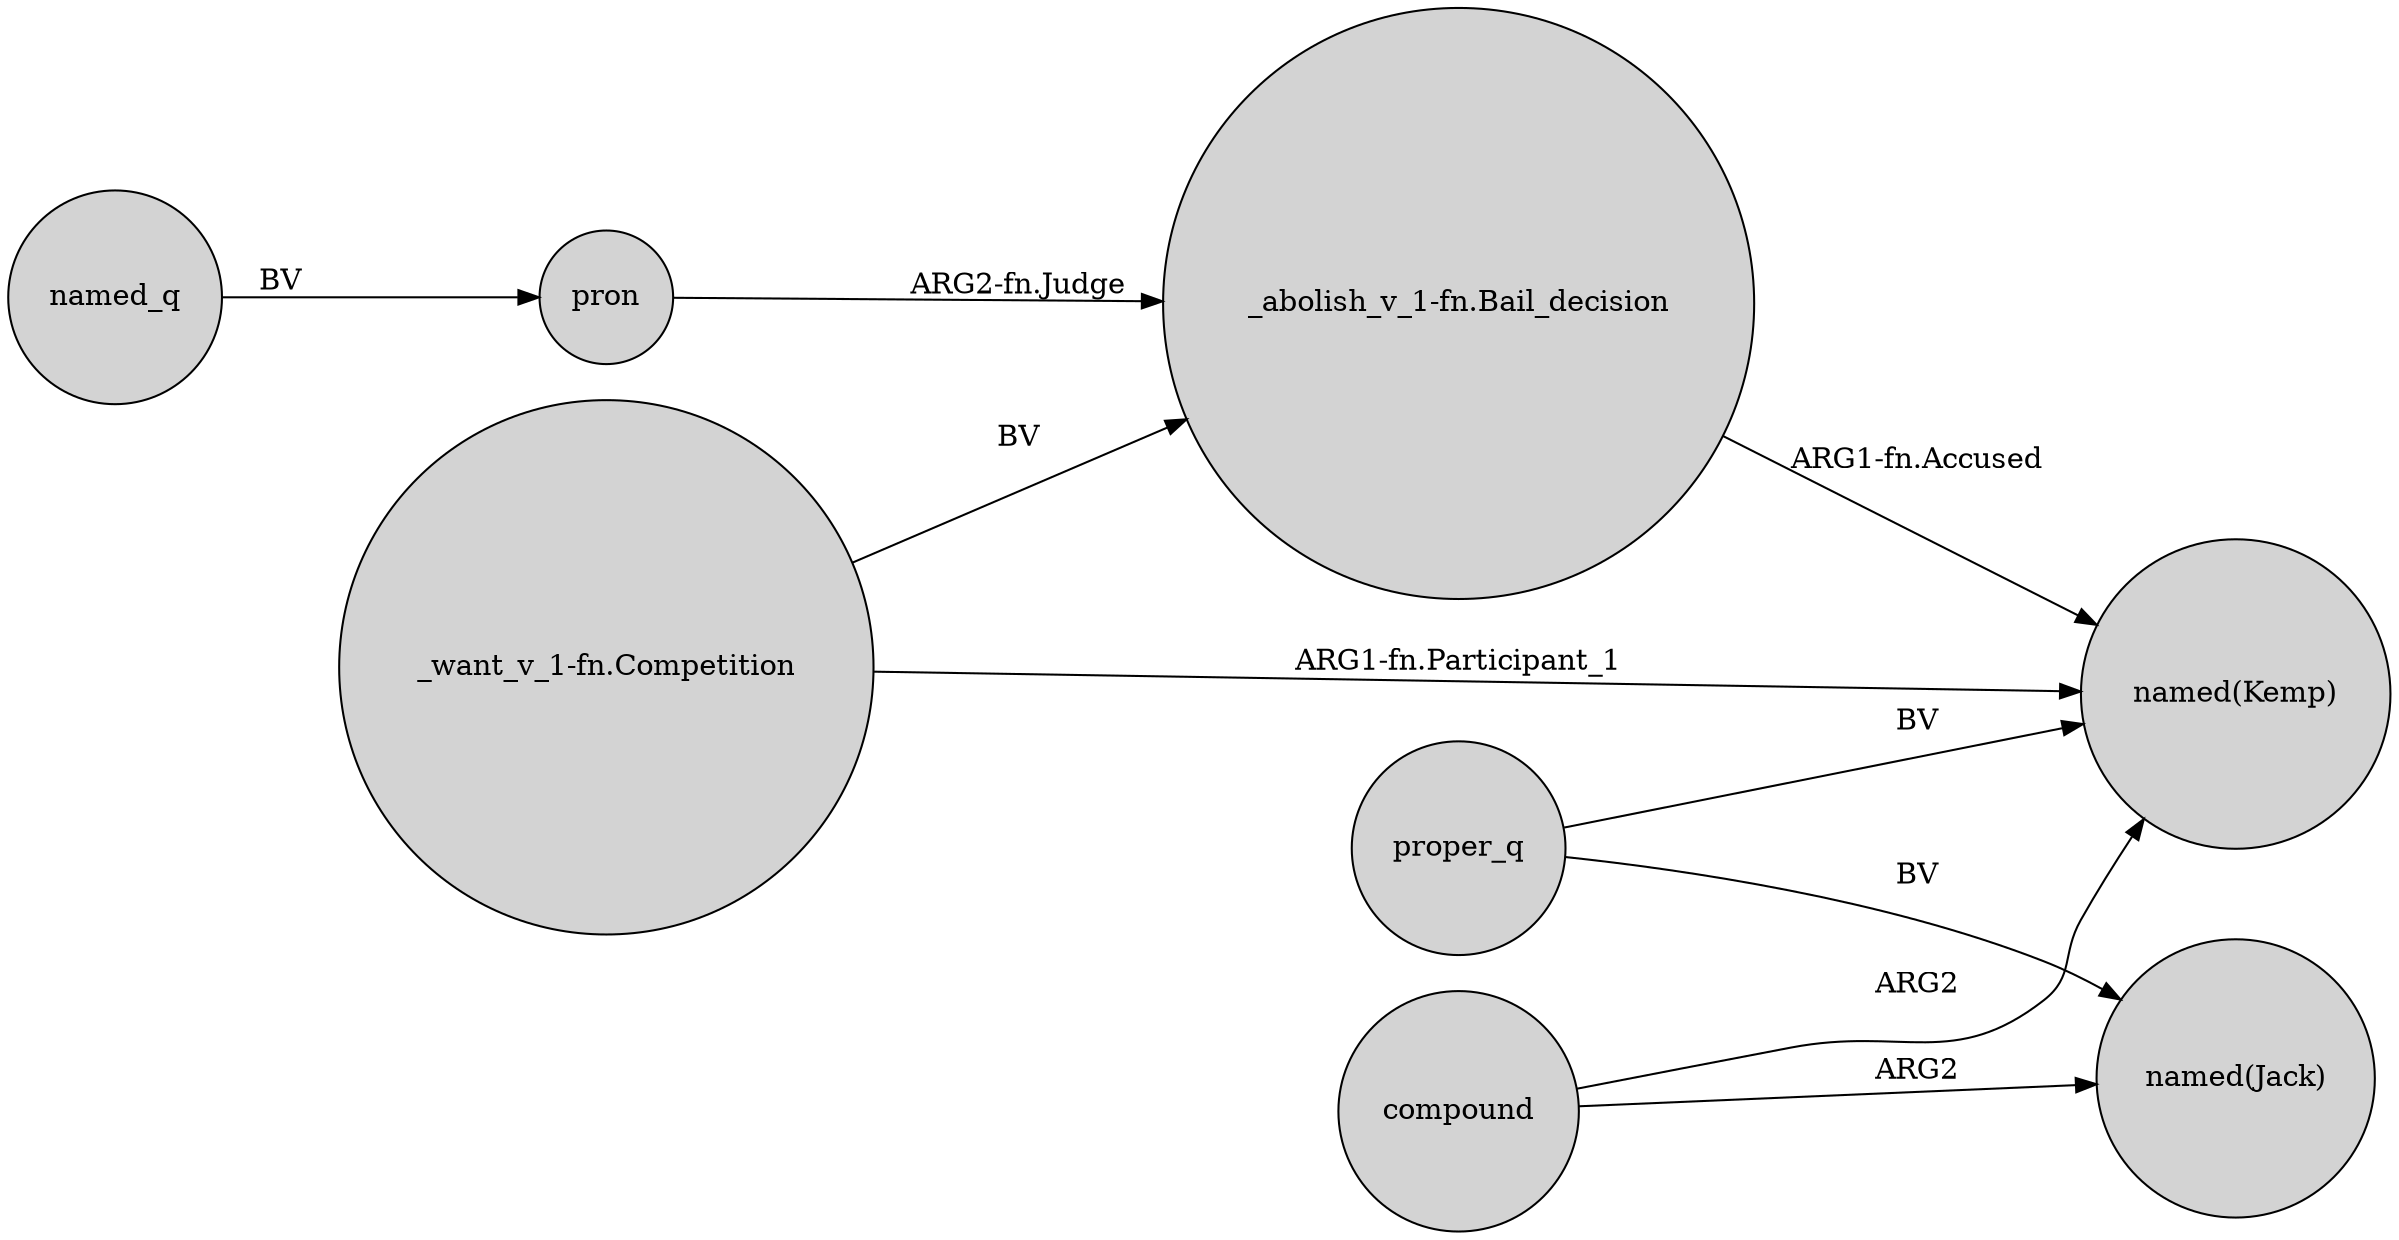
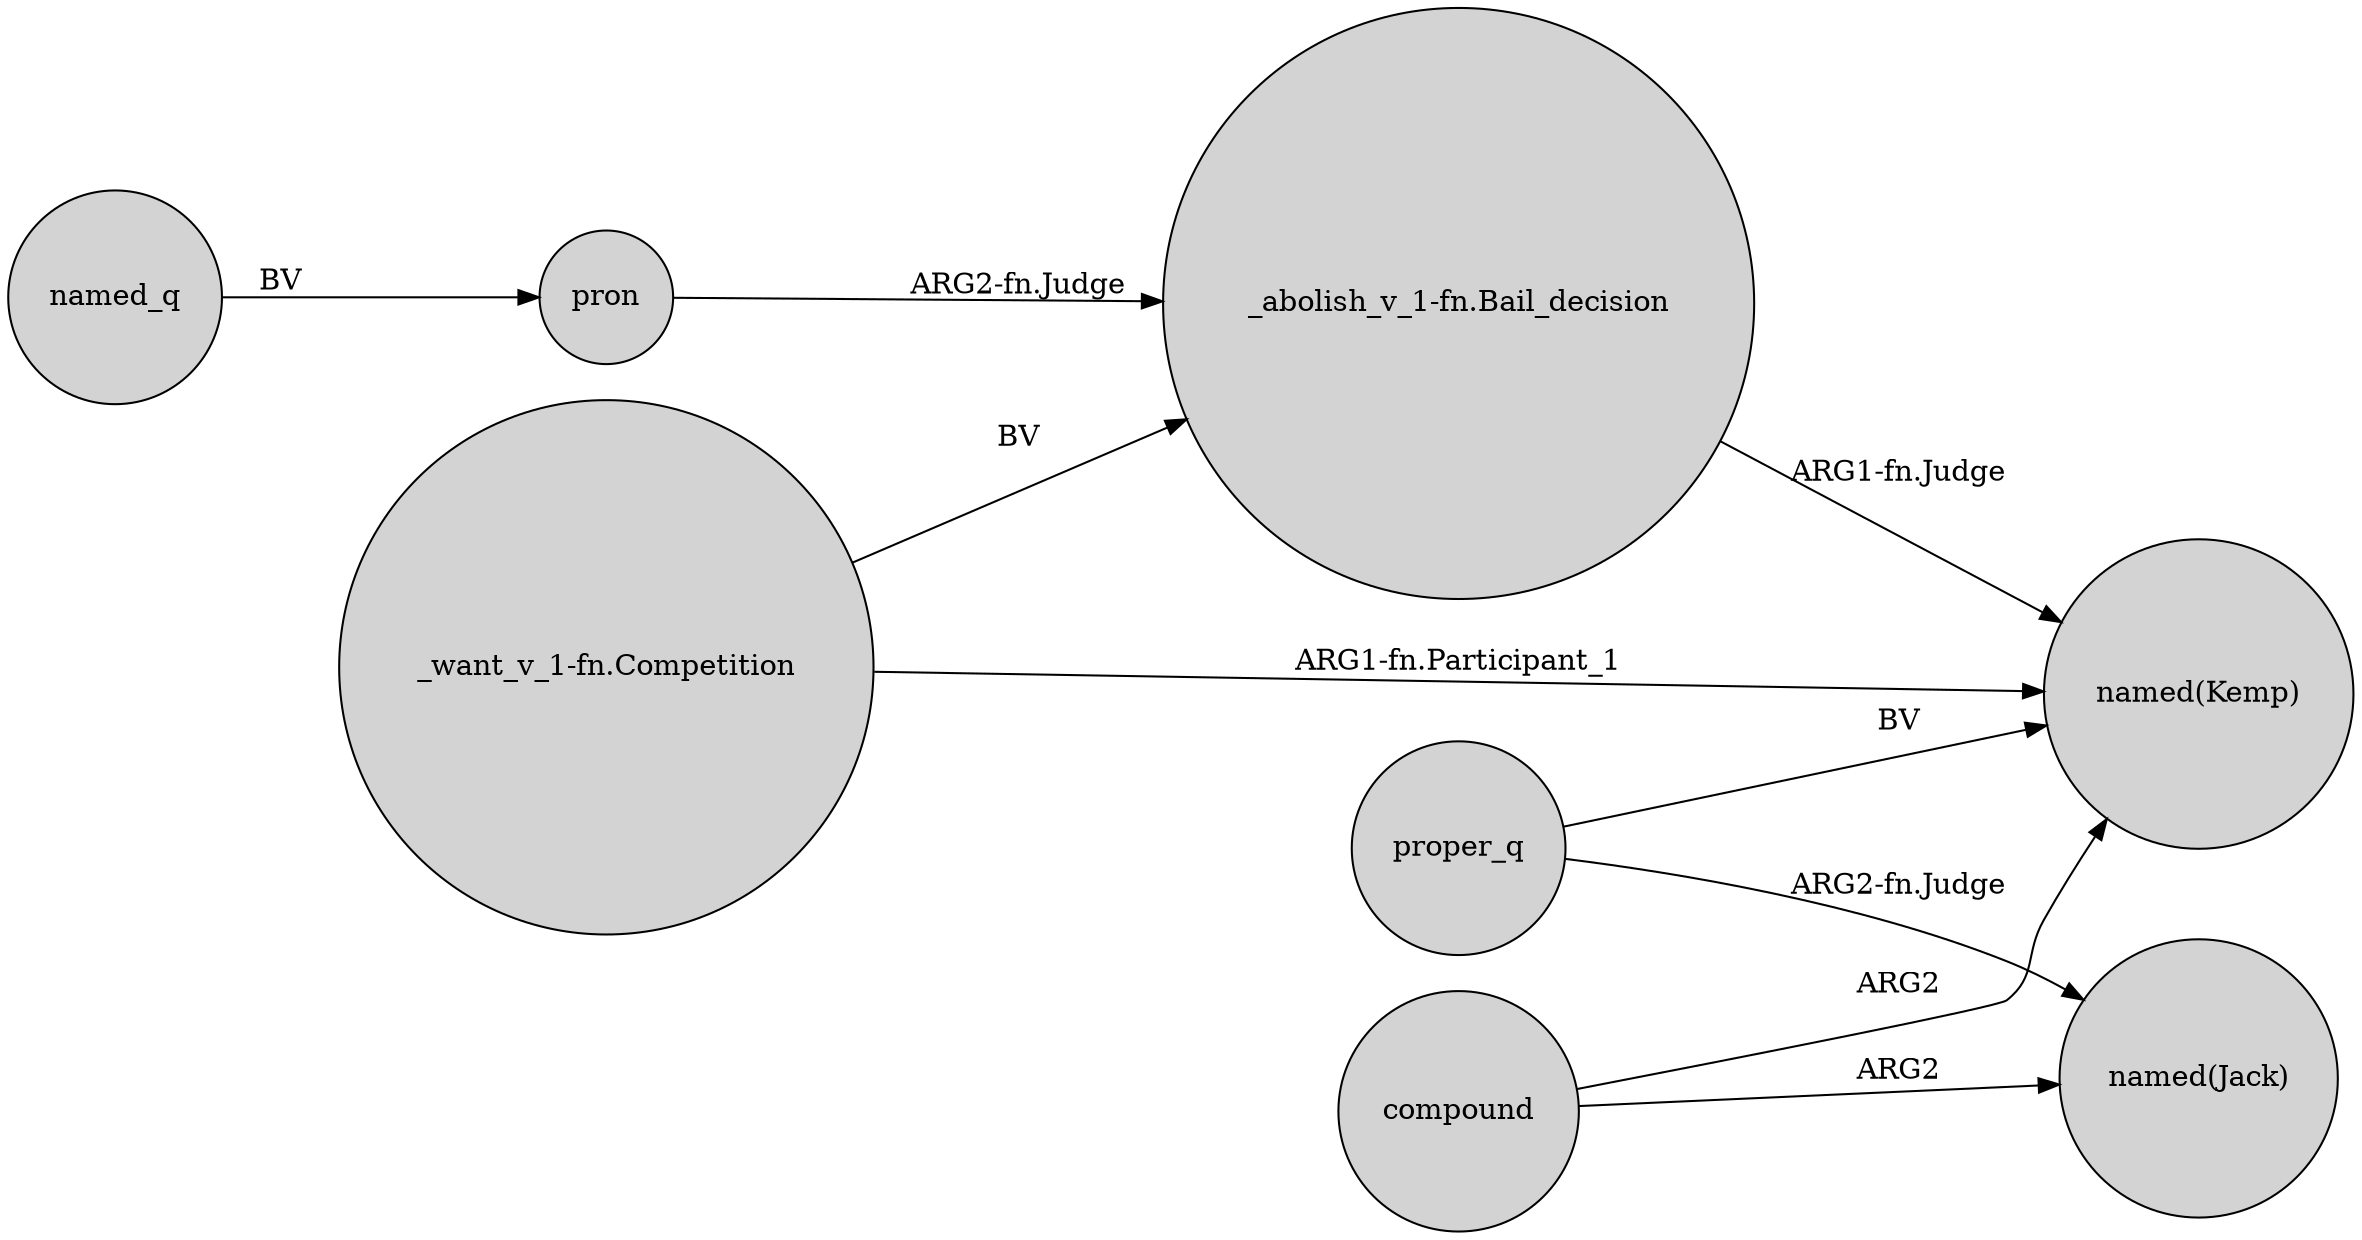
edge "_abolish_v_1-fn.Bail_decision" -> "named(Kemp)": label "ARG1-fn.Accused" -> "ARG1-fn.Judge"
edge "proper_q" -> "named(Jack)": label "BV" -> "ARG2-fn.Judge"
